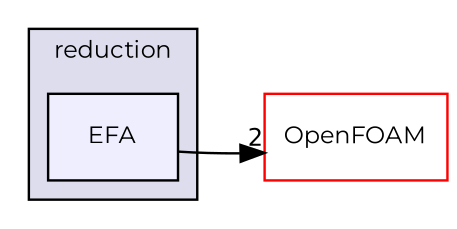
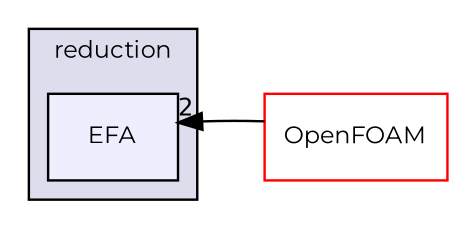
edge "EFA" -> "OpenFOAM": reversed
